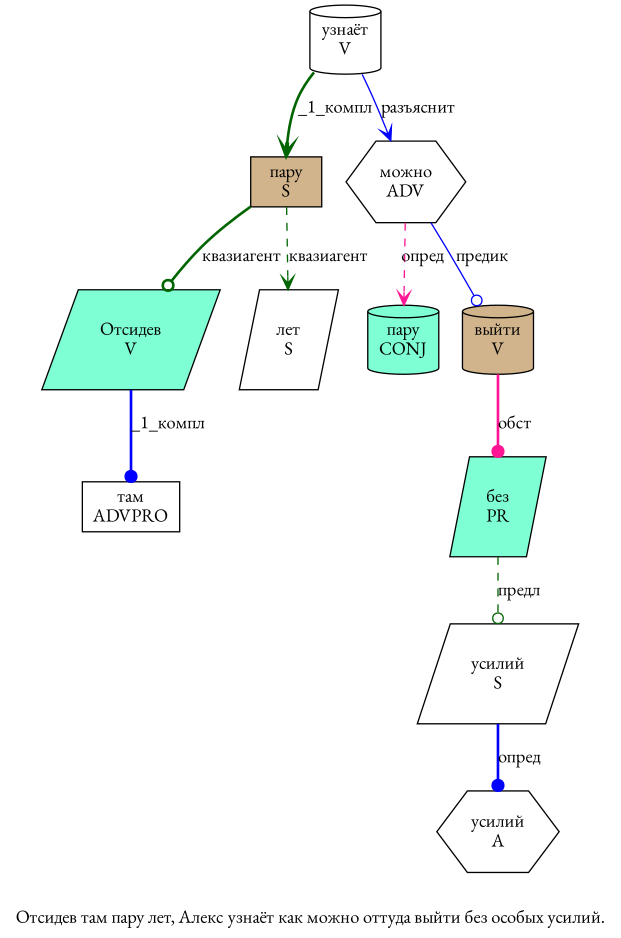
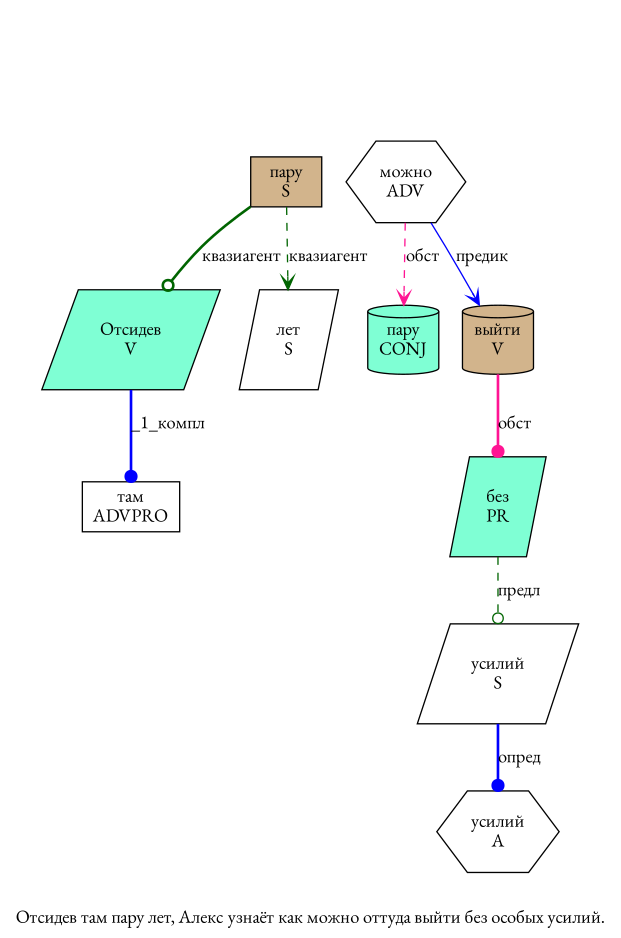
node "узнаёт V": removed
edge "можно ADV" -> "пару CONJ": label "опред" -> "обст"
edge "можно ADV" -> "выйти V": arrowhead odot -> vee
